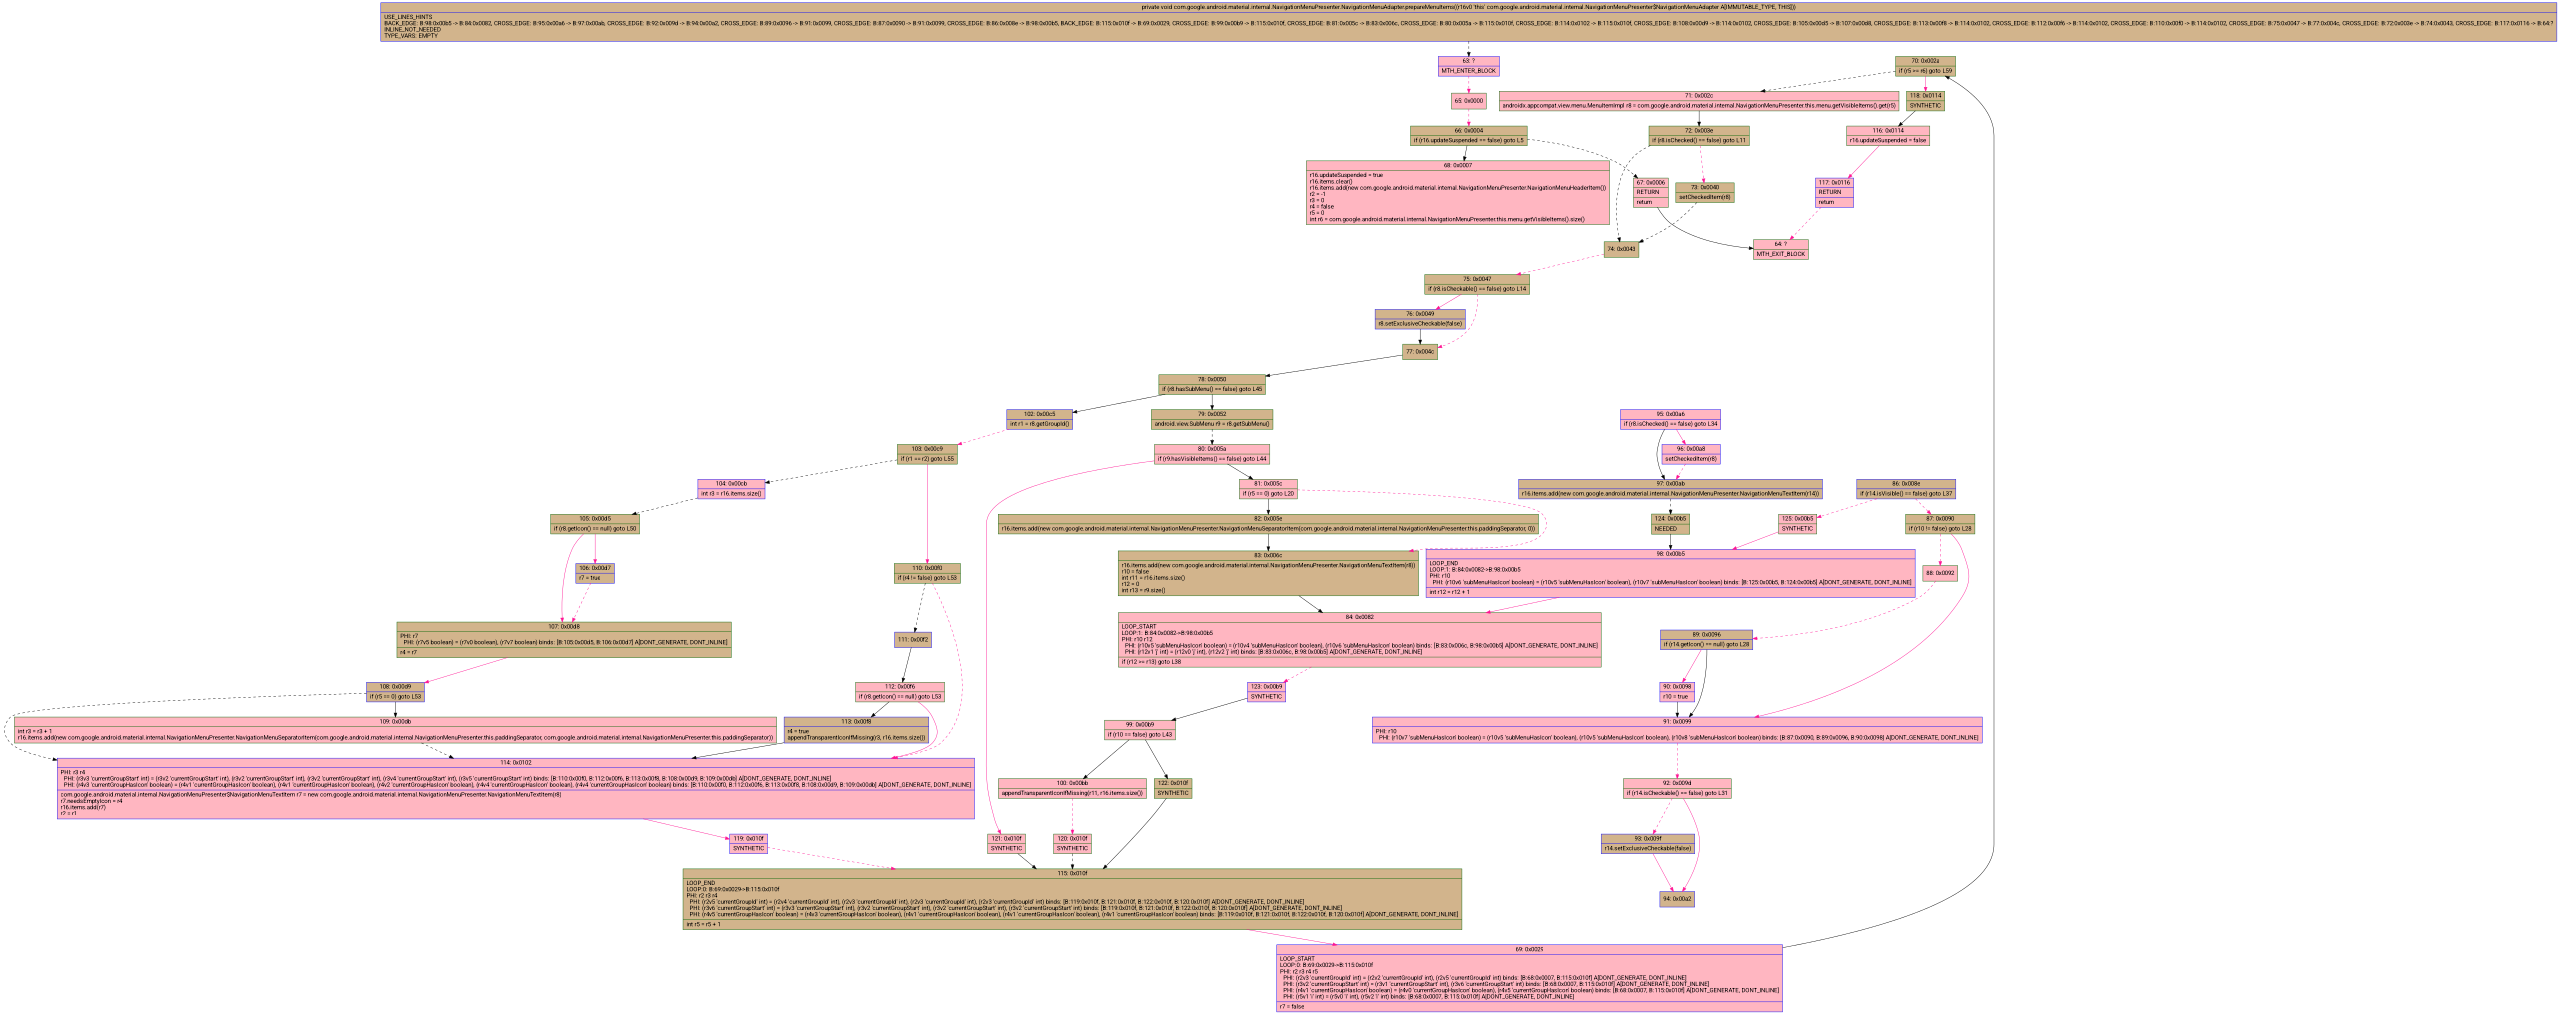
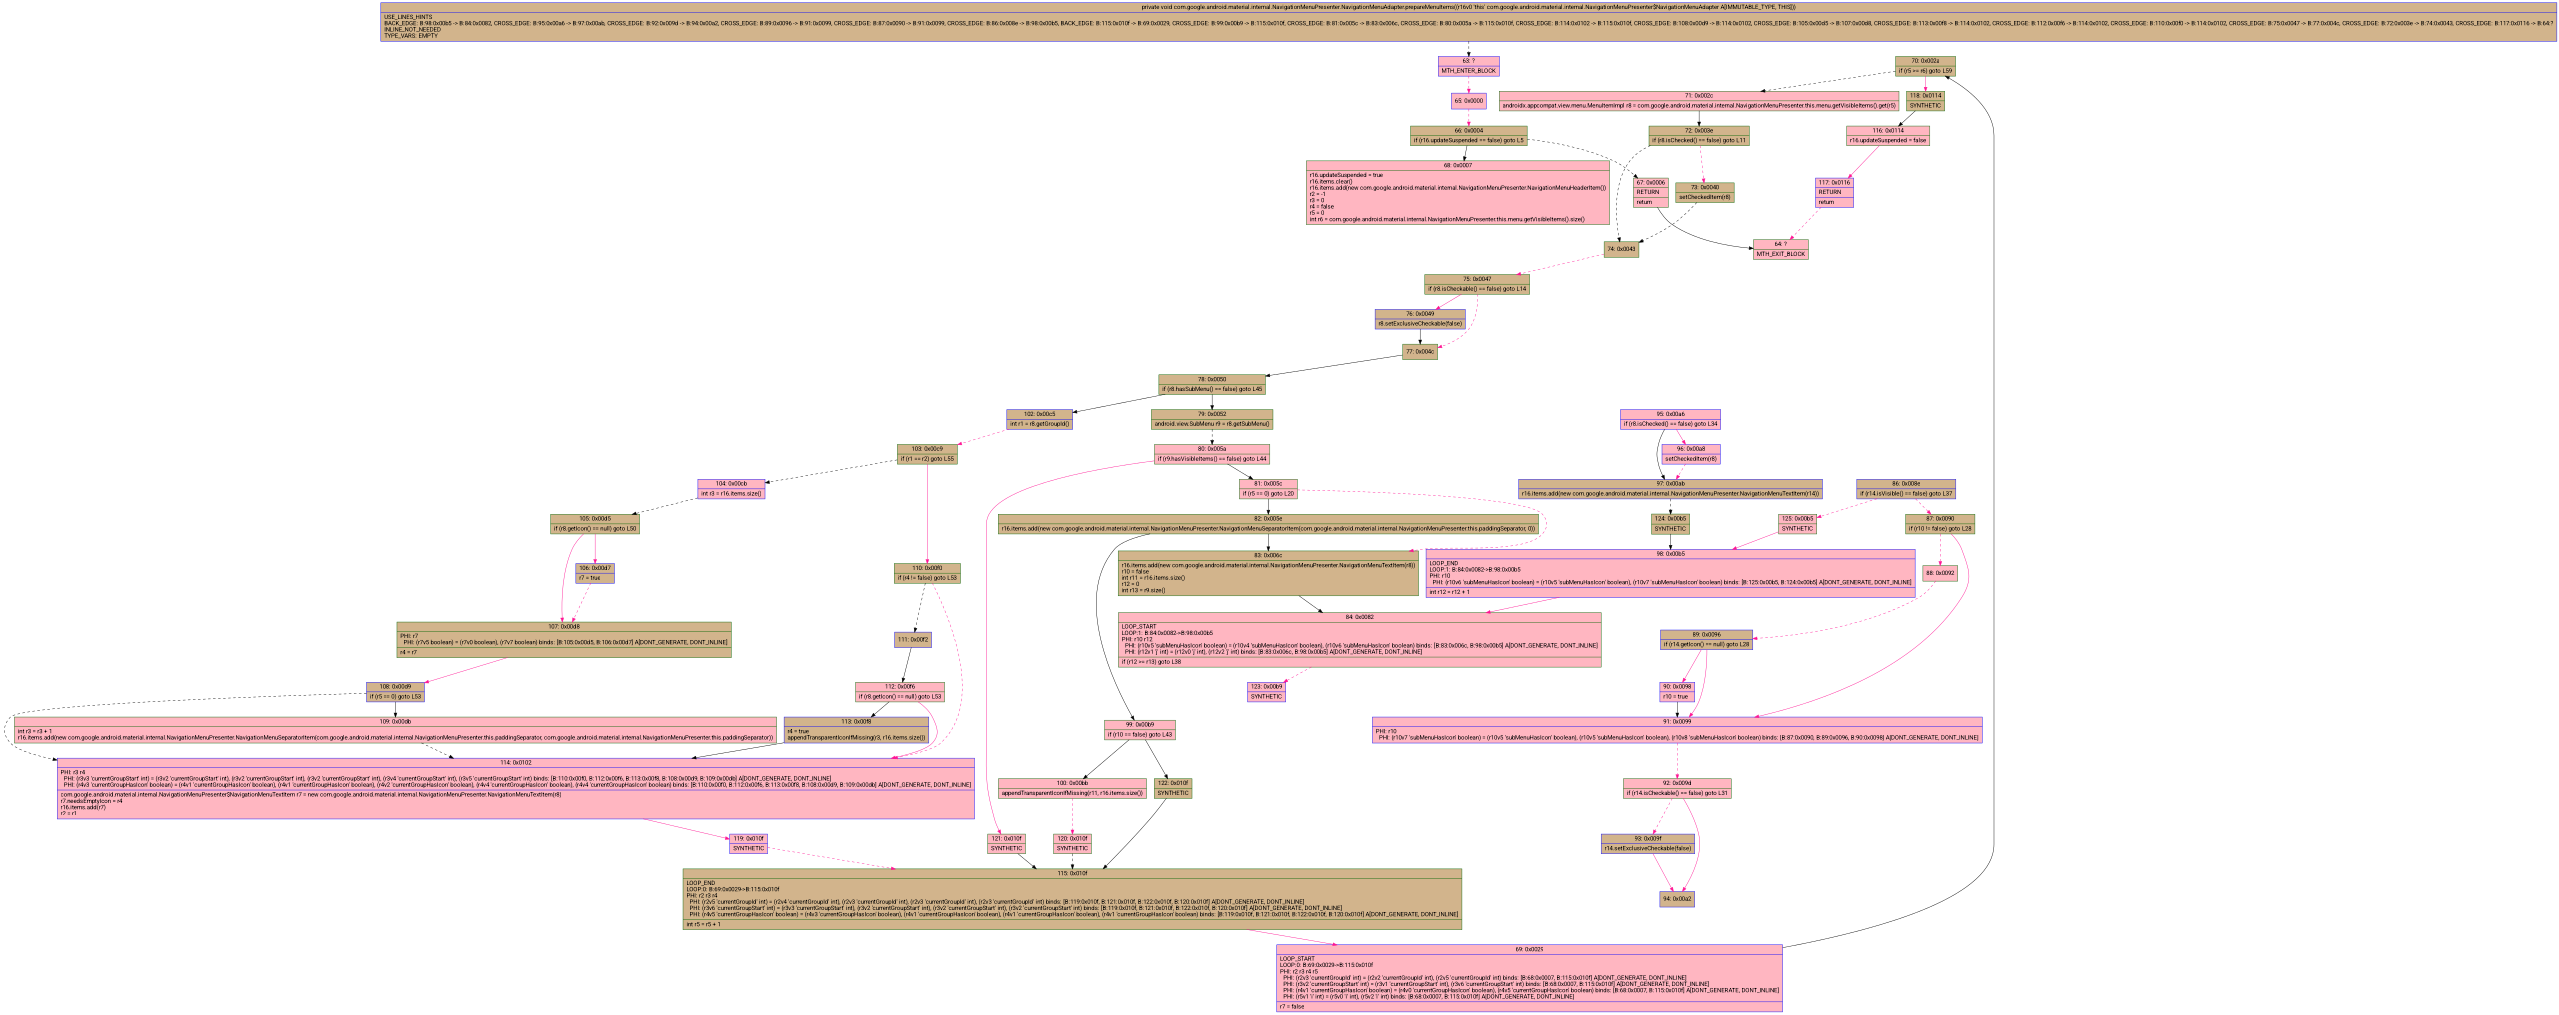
node "65: 0x0000": color darkgreen -> blue
node "124: 0x00b5": text "NEEDED" -> "SYNTHETIC"
edge "89: 0x0096" -> "91: 0x0099": color black -> deeppink
edge "123: 0x00b9" -> "99: 0x00b9": now "82: 0x005e" -> "99: 0x00b9"
